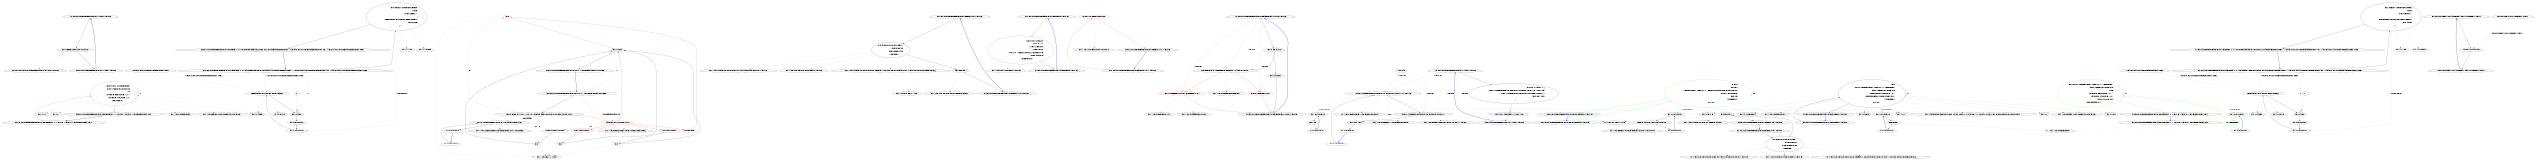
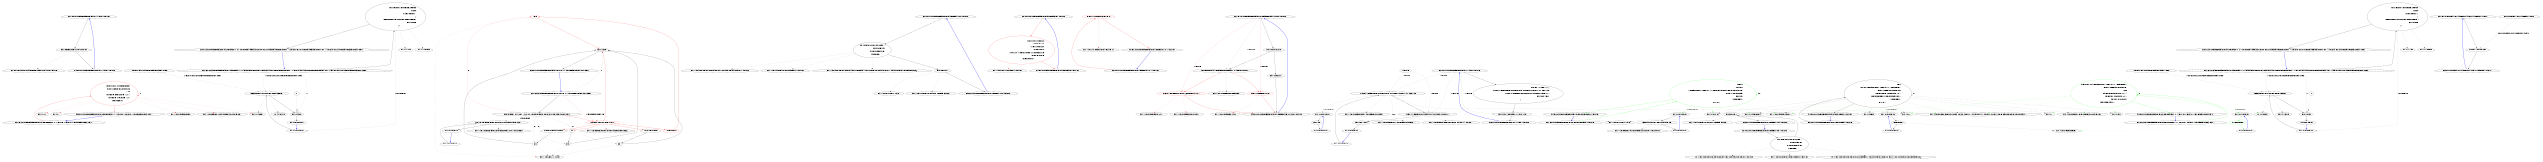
node "Entry System.Type.GetDefaultValue()": added
node "TargetInvocationException": label "TargetInvocationException" -> "Exit"
